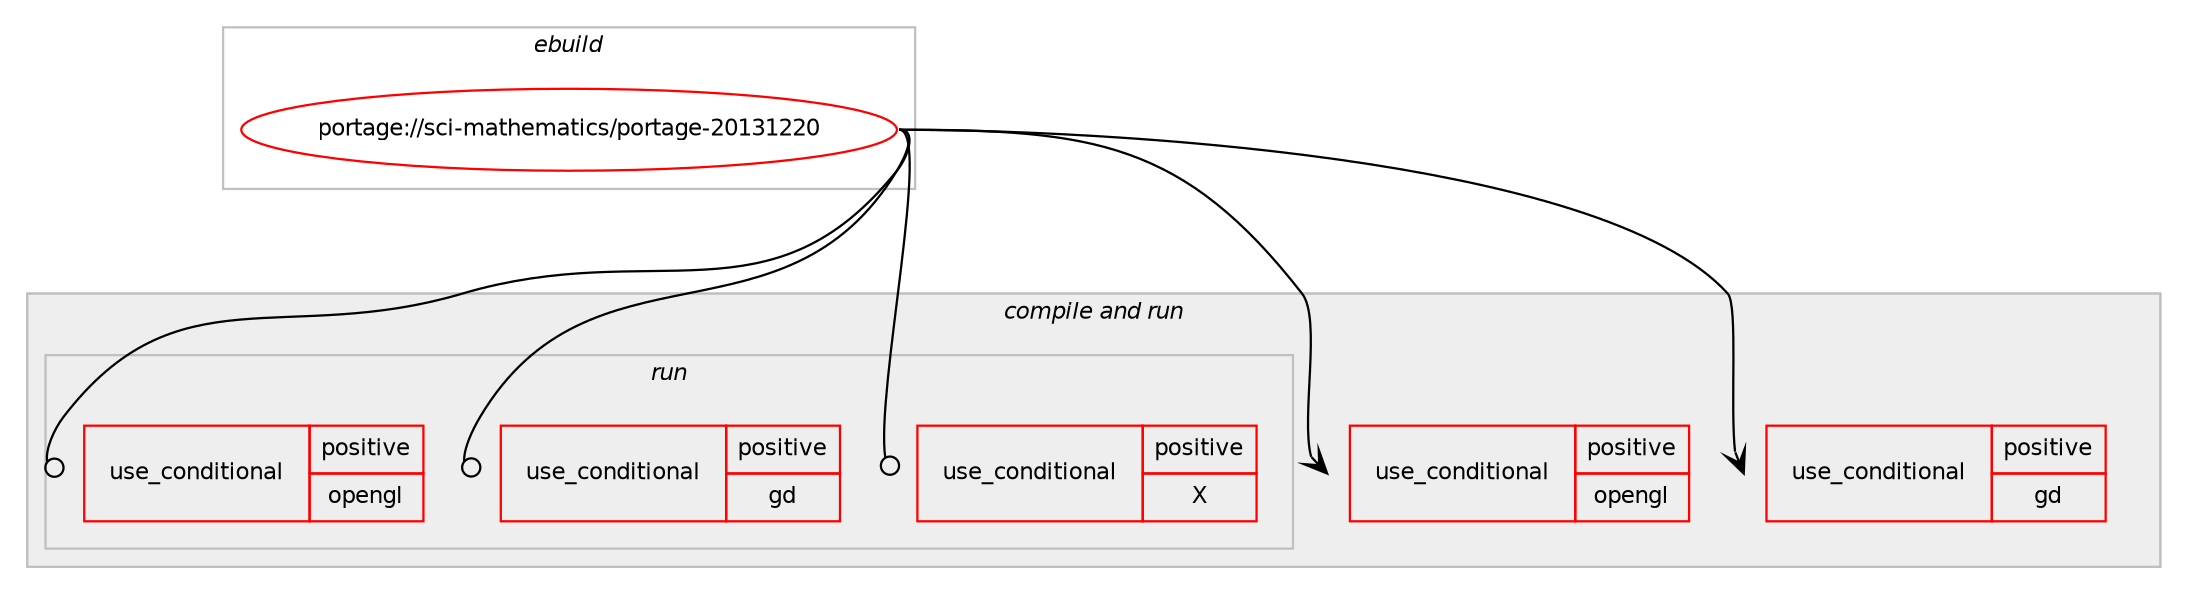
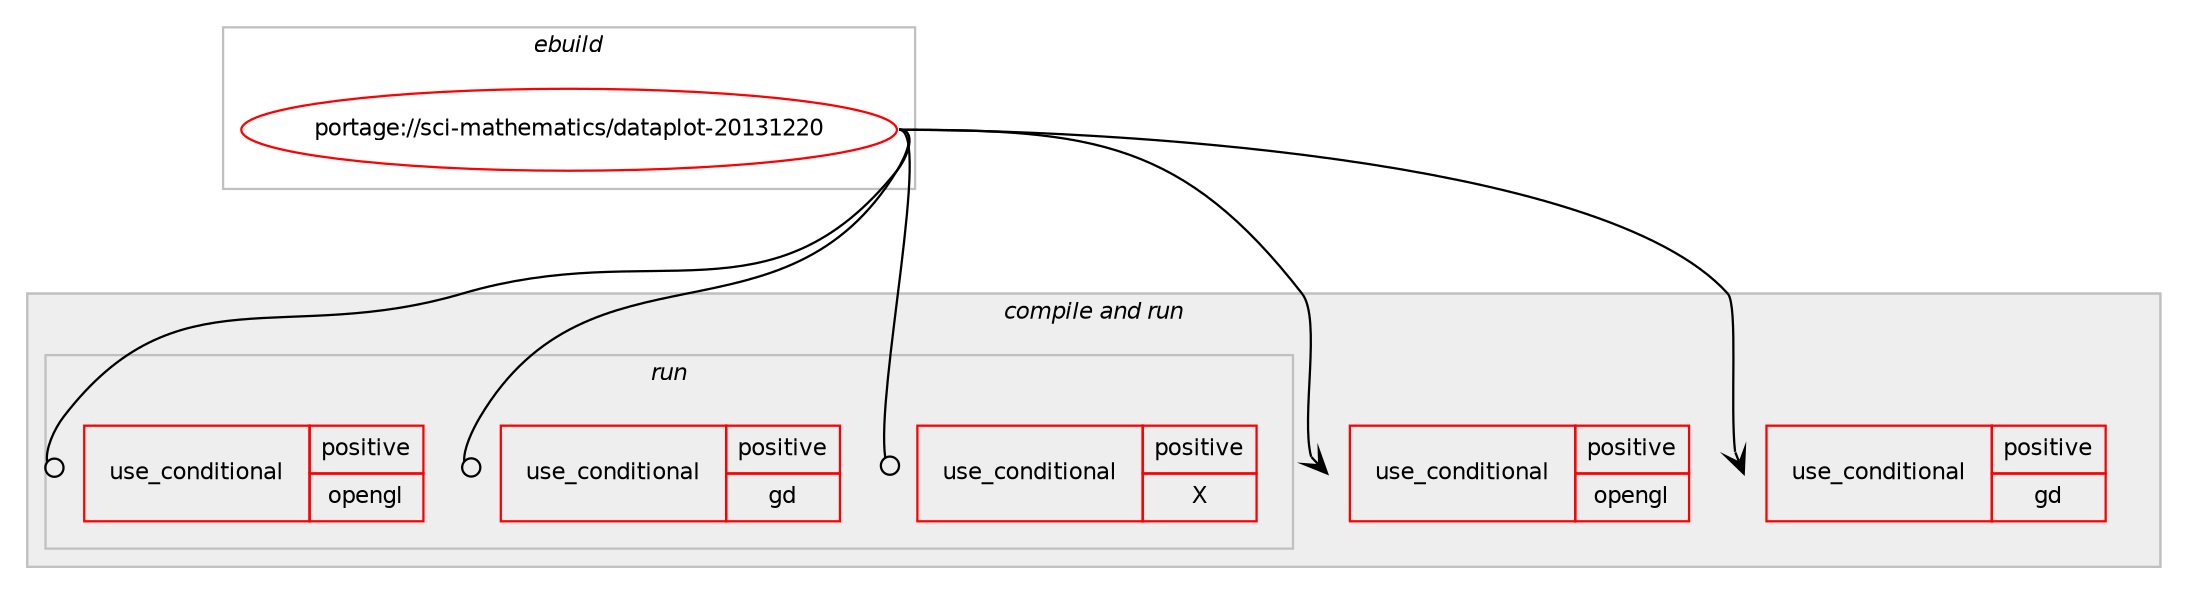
node "portage://sci-mathematics/portage-20131220": label "portage://sci-mathematics/portage-20131220" -> "portage://sci-mathematics/dataplot-20131220"
